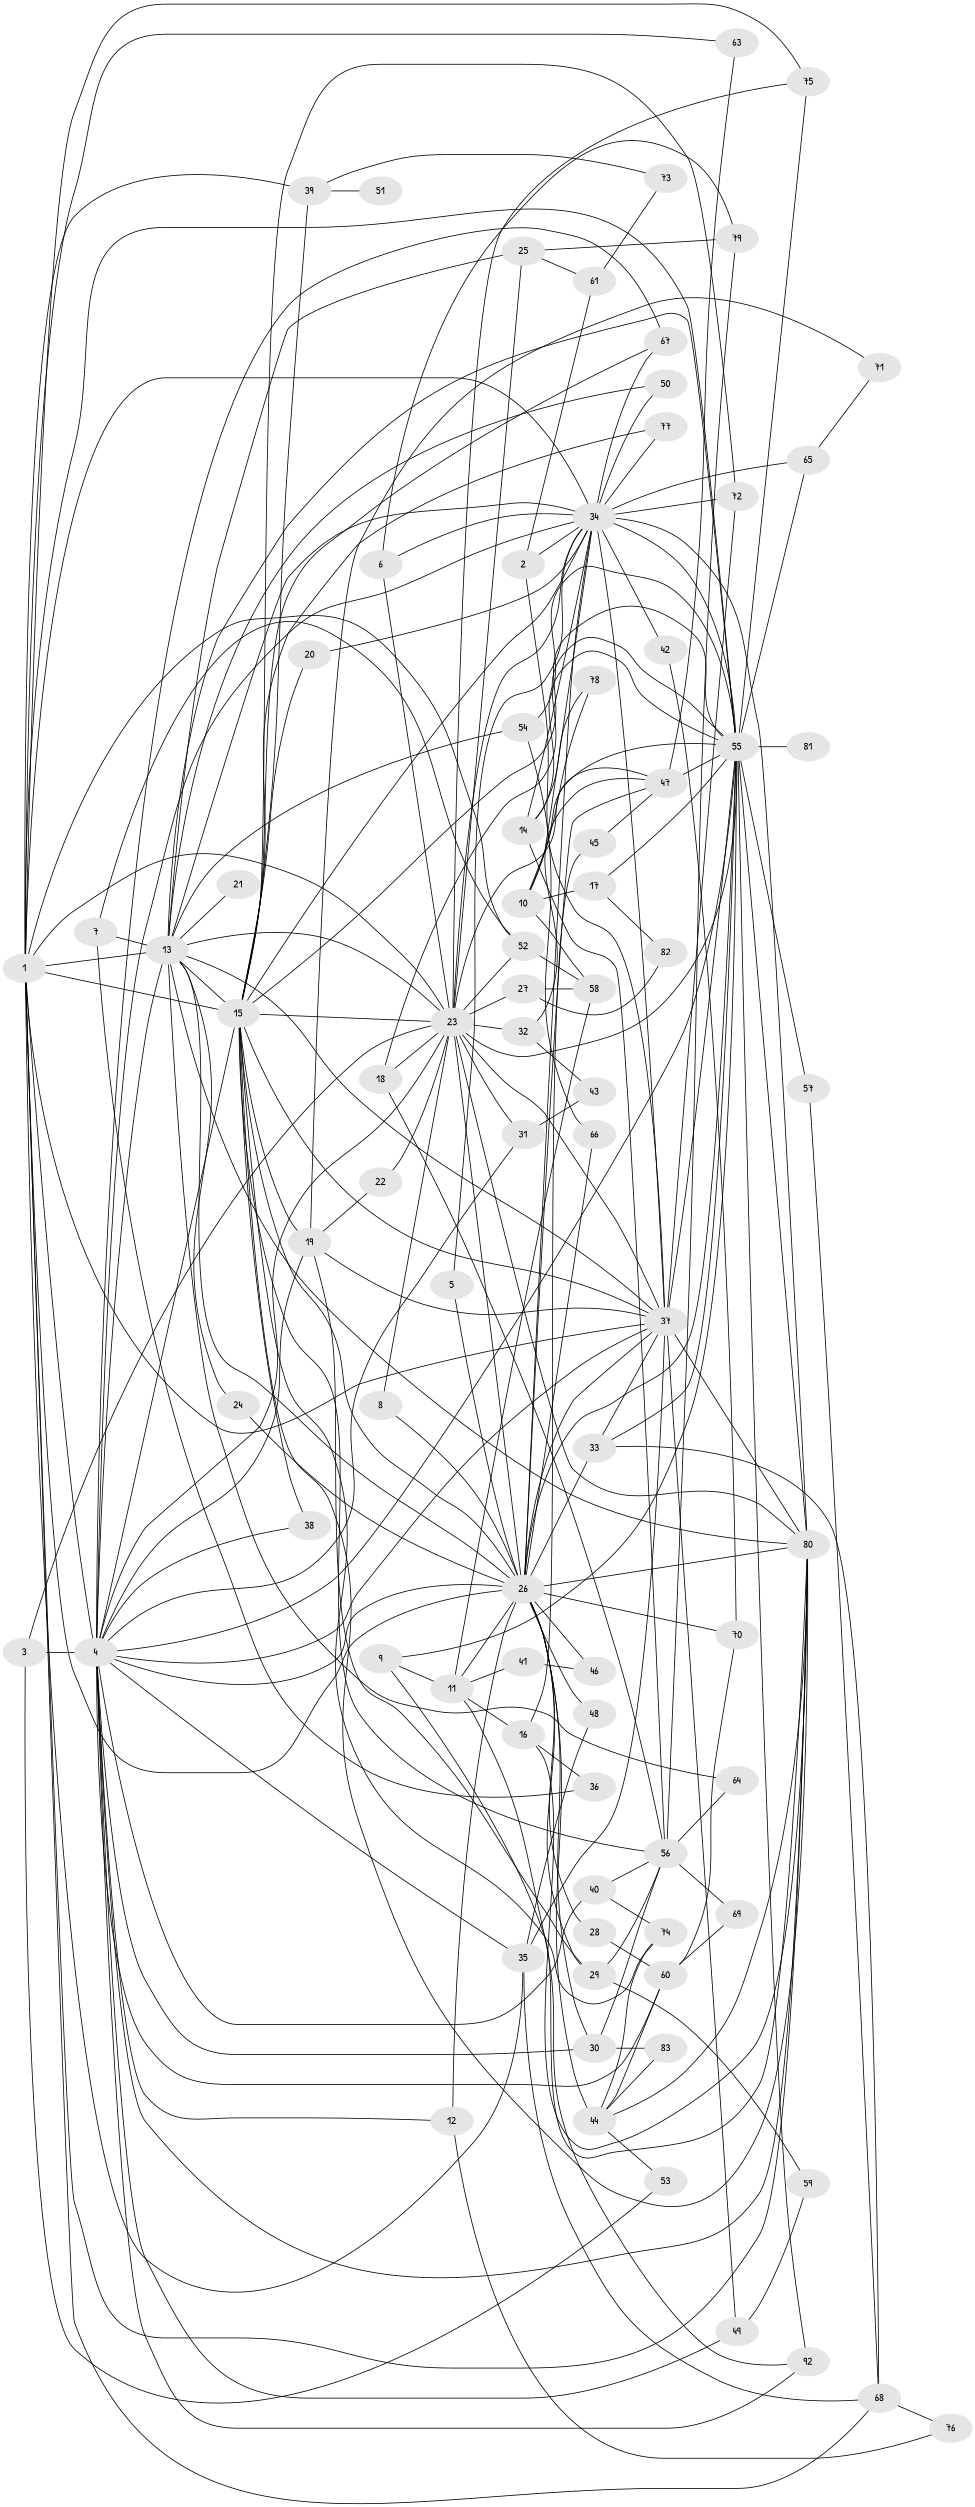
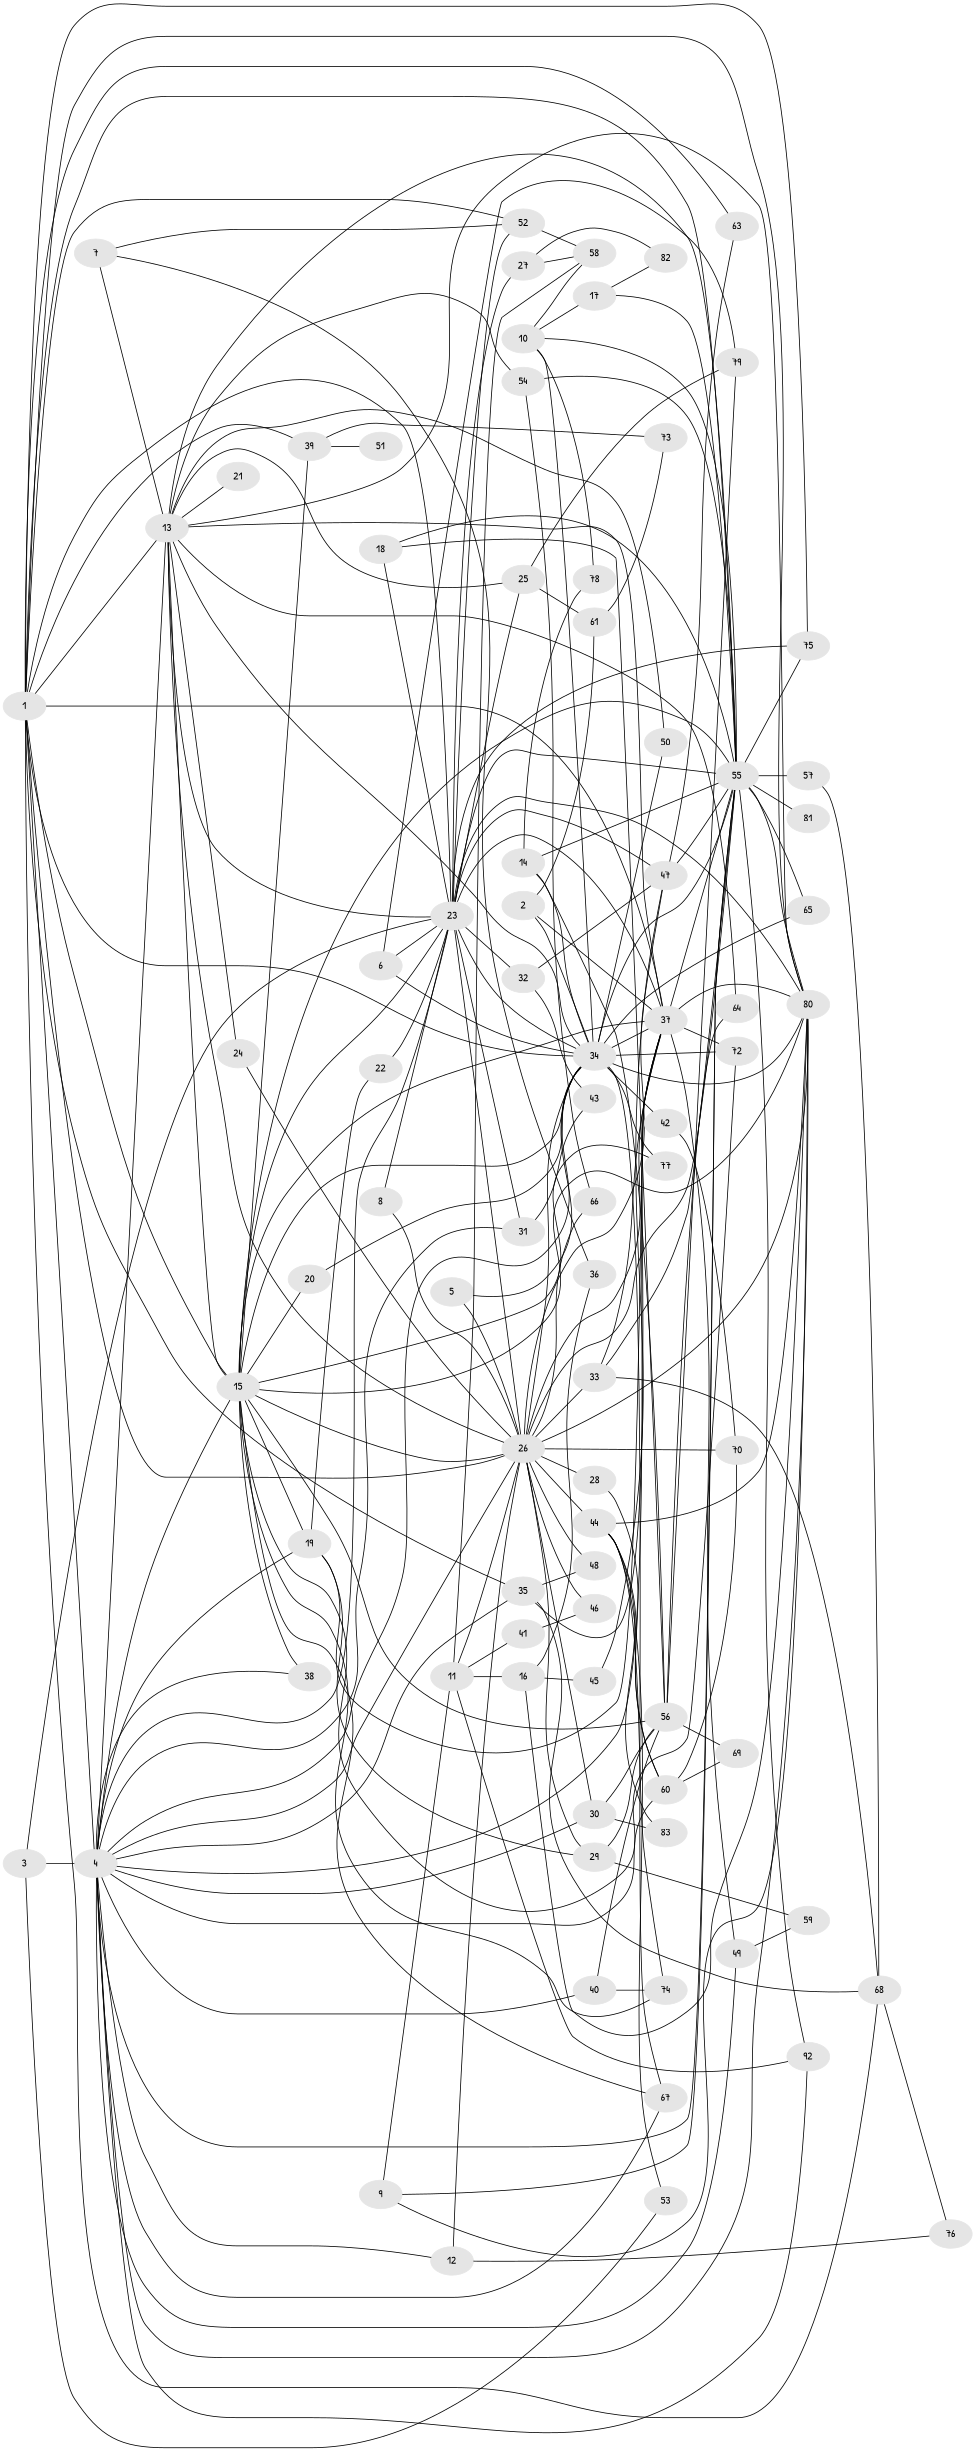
node "71": removed
